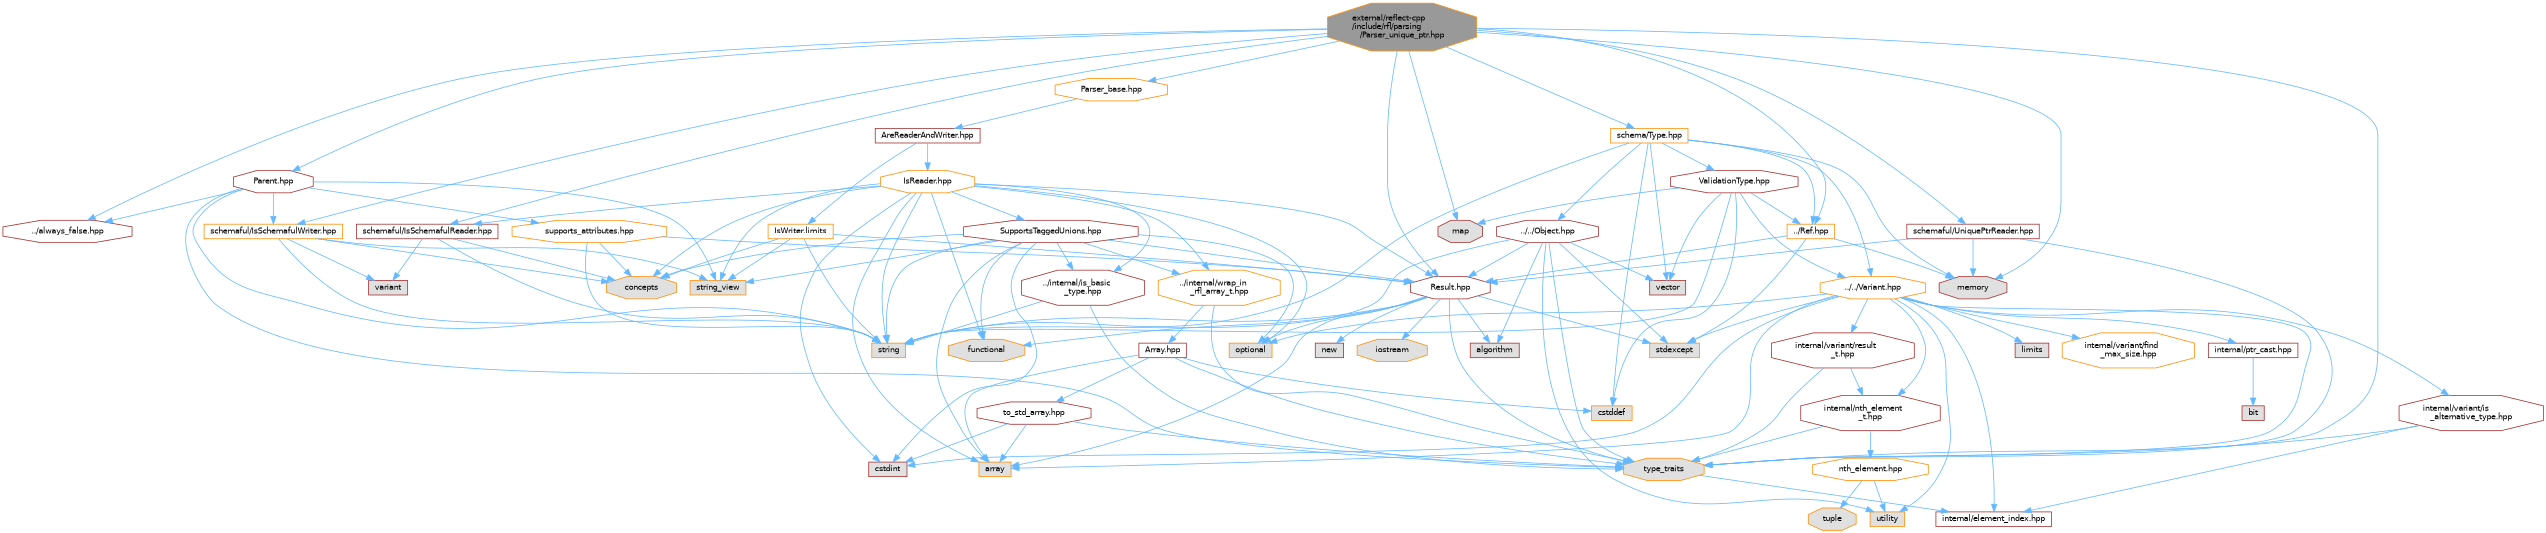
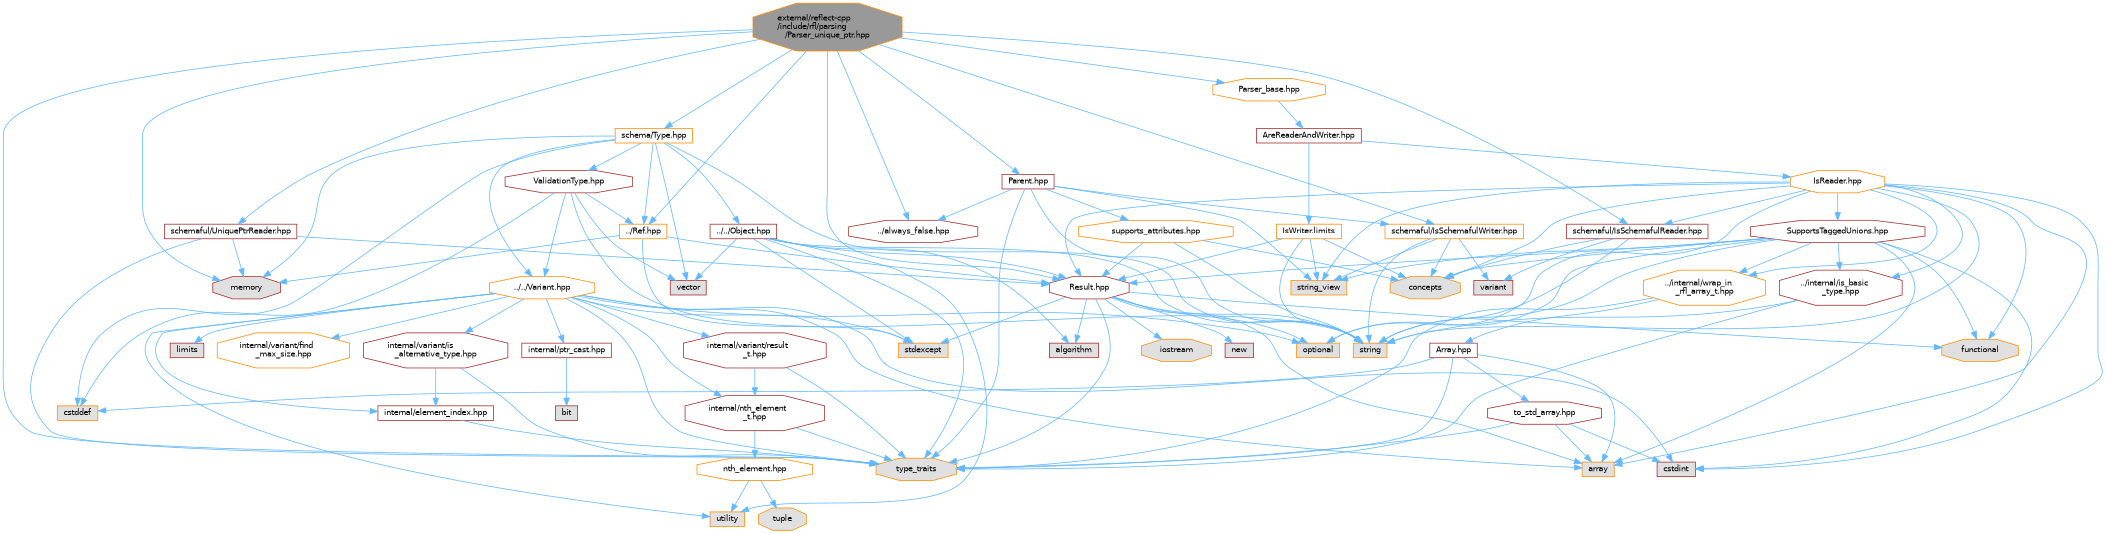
node "Parent.hpp": shape octagon -> box
node "map": removed
node "../../Object.hpp": shape octagon -> box
edge "type_traits" -> "internal/element_index.hpp": reversed
